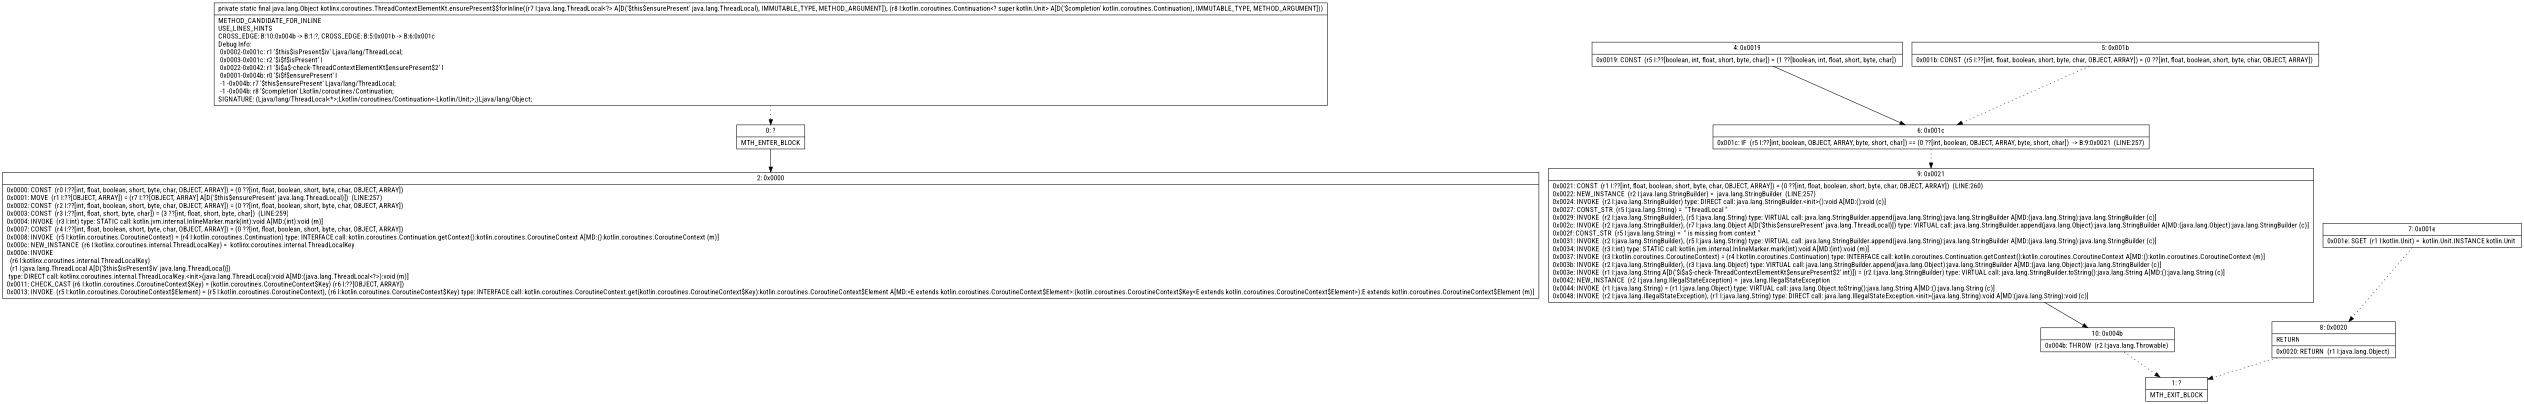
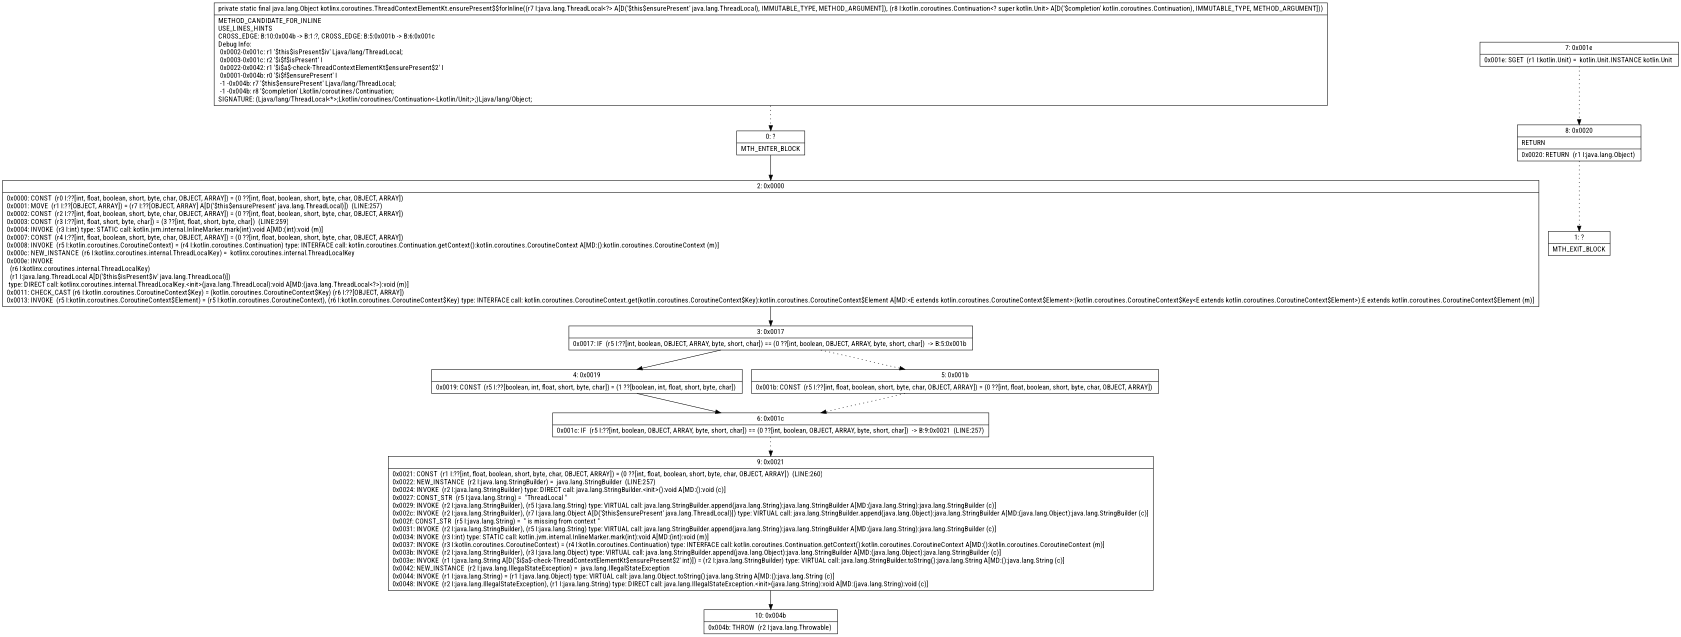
node "3: 0x0017": added
edge "10: 0x004b" -> "1: ?": removed
